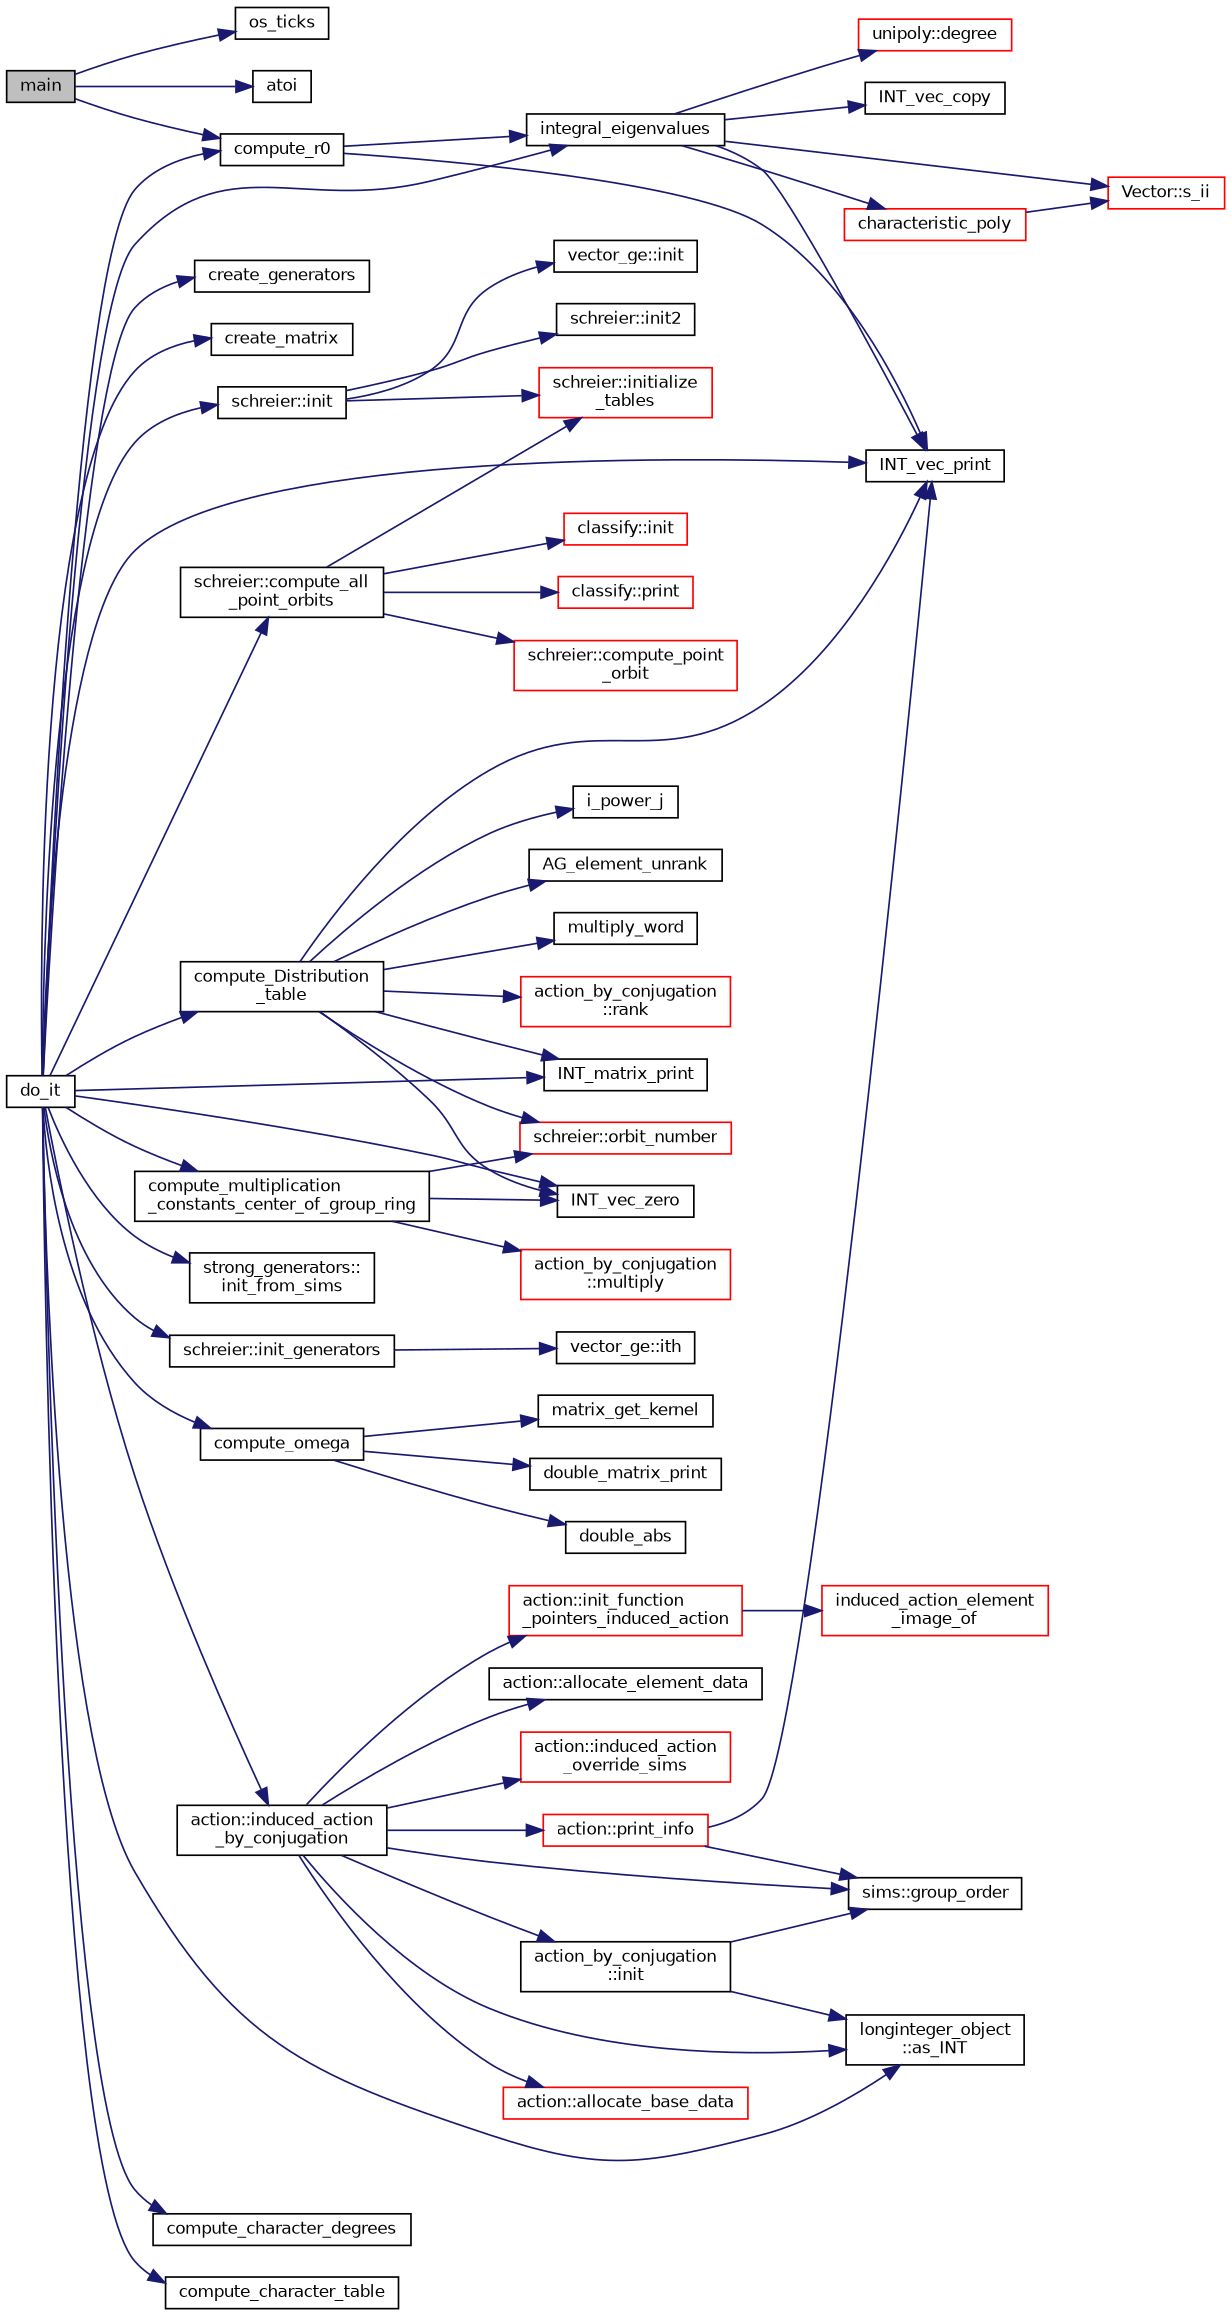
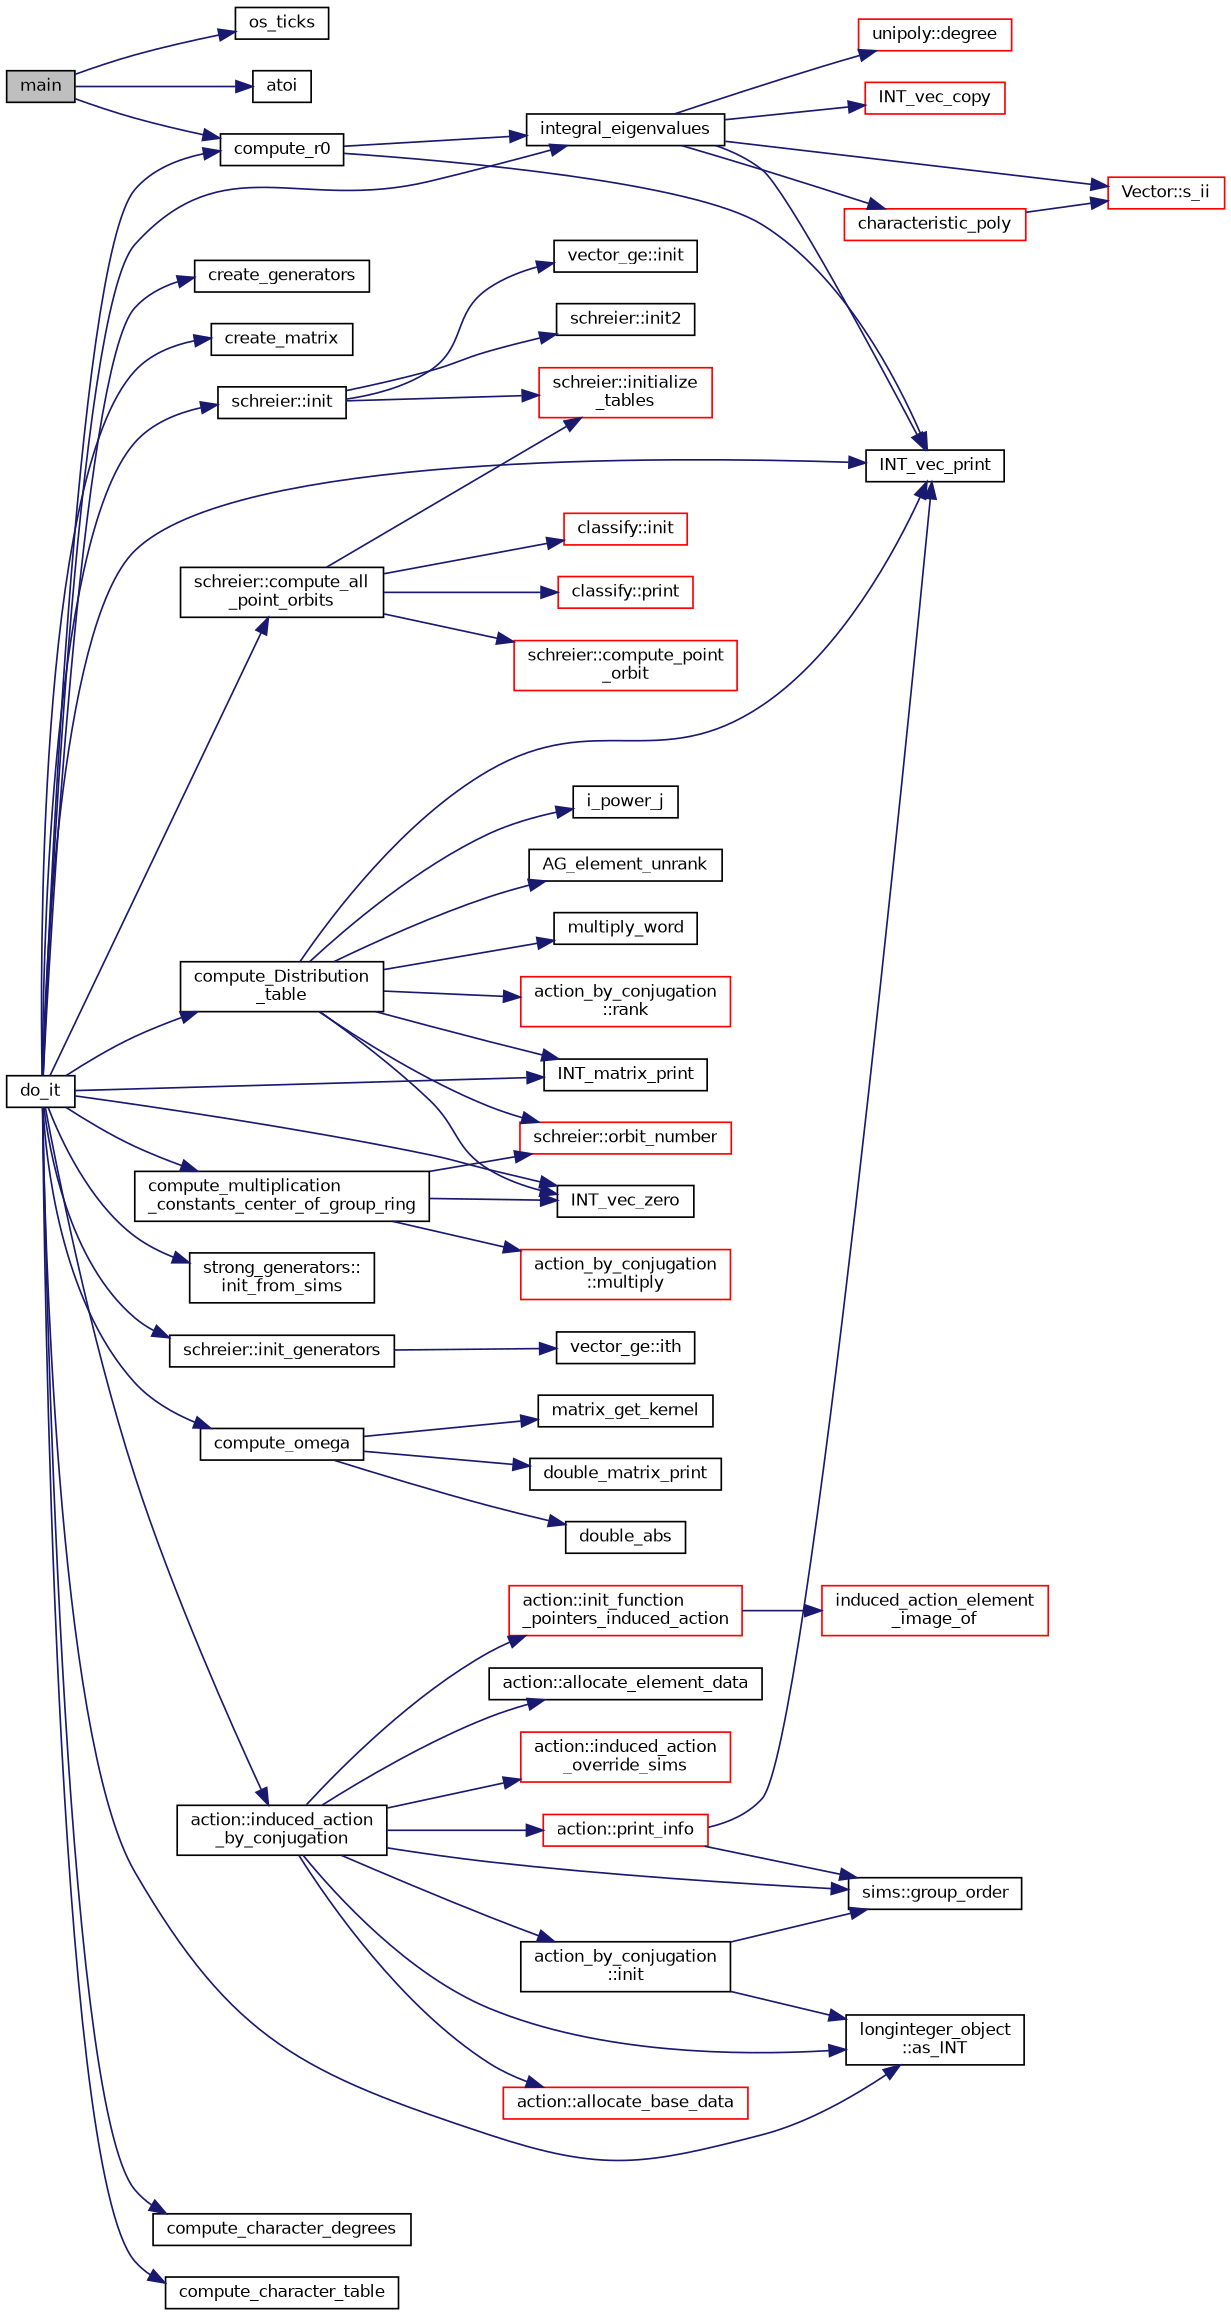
node "INT_vec_copy": color black -> red
